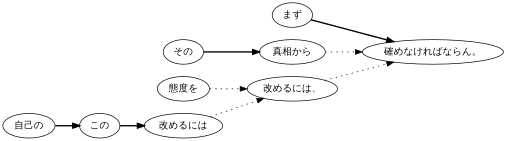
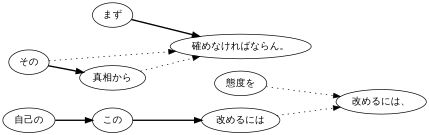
edge "改めるには、" -> "確めなければならん。": now "その" -> "確めなければならん。"
